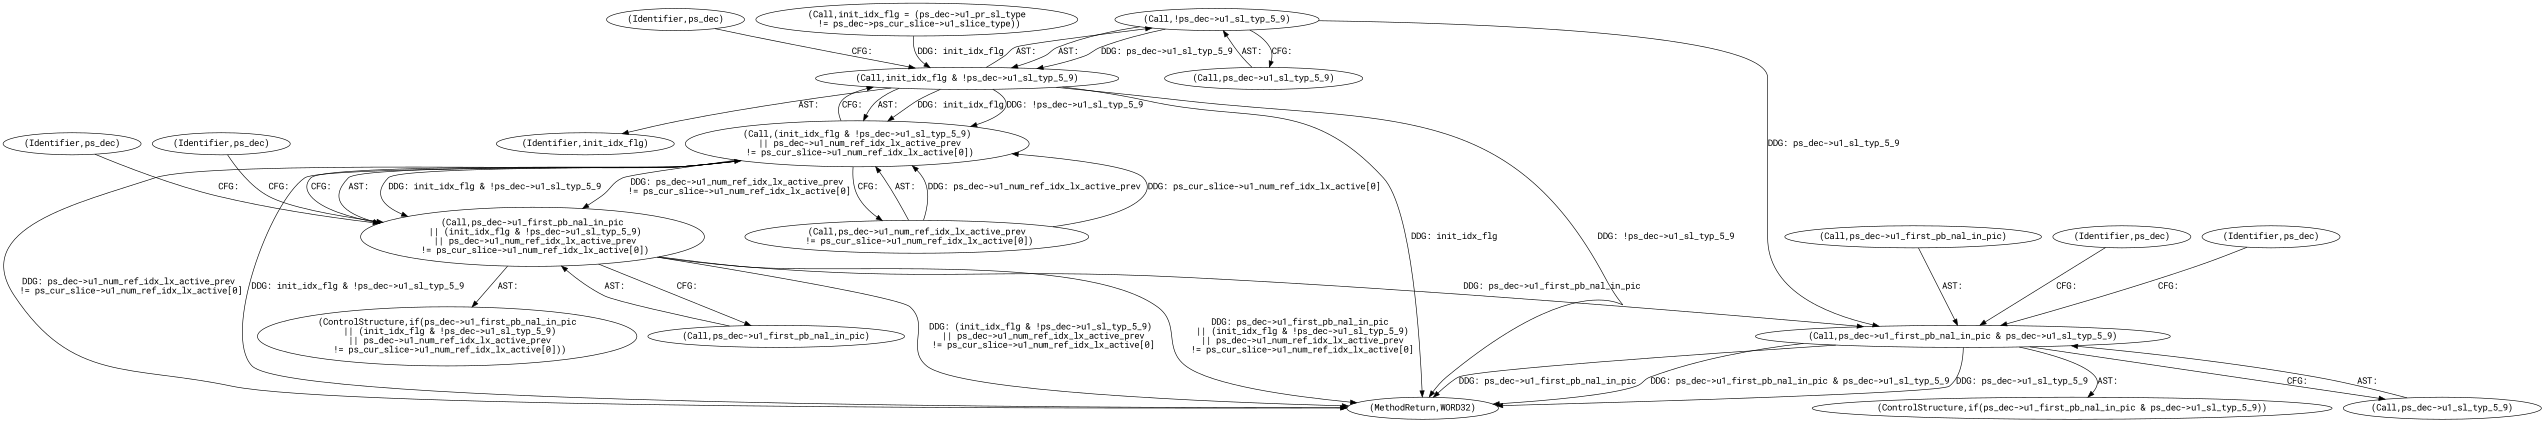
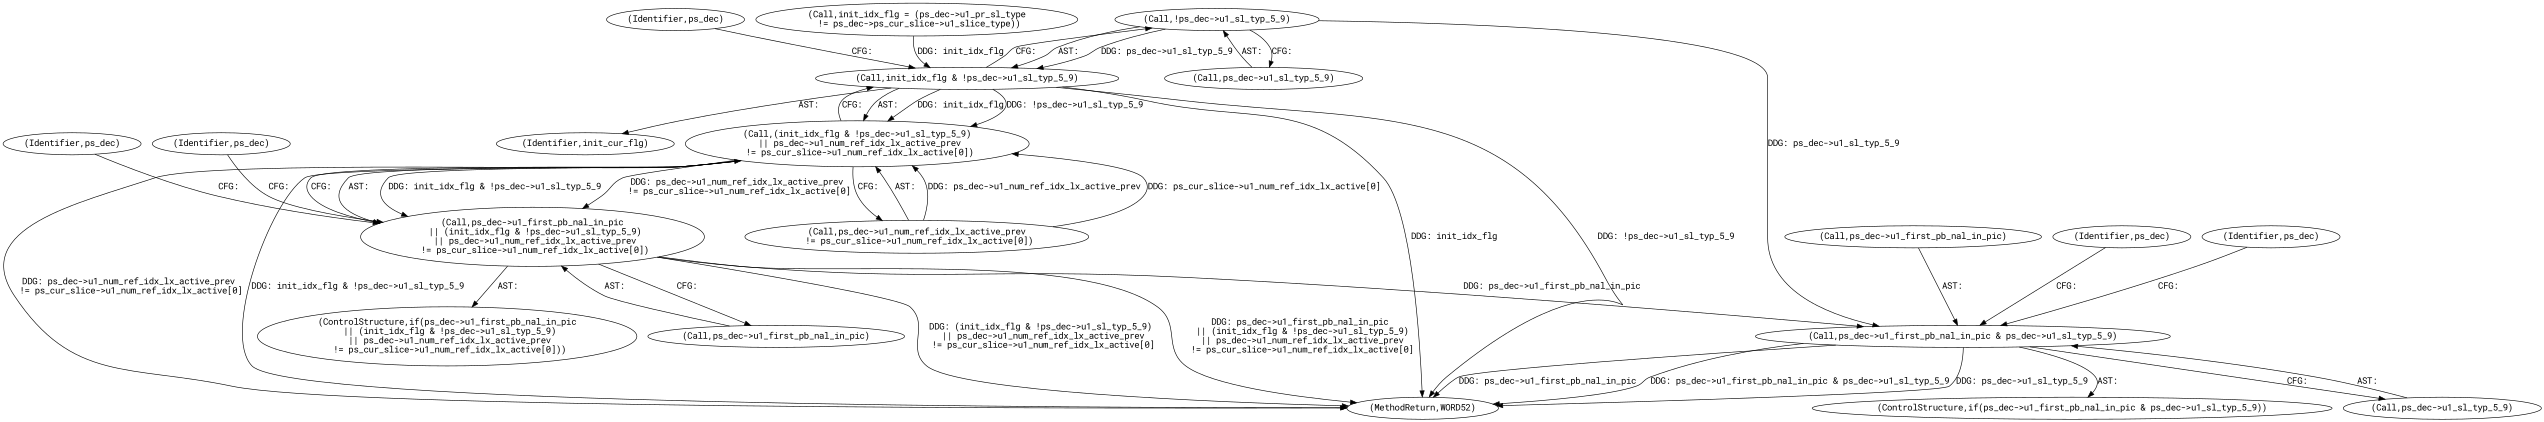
edge "(Call,init_idx_flg & !ps_dec->u1_sl_typ_5_9)" -> "(Call,!ps_dec->u1_sl_typ_5_9)": label "AST: " -> "CFG: "
node "(Identifier,init_idx_flg)": label "(Identifier,init_idx_flg)" -> "(Identifier,init_cur_flg)"
node "(MethodReturn,WORD32)": label "(MethodReturn,WORD32)" -> "(MethodReturn,WORD52)"
